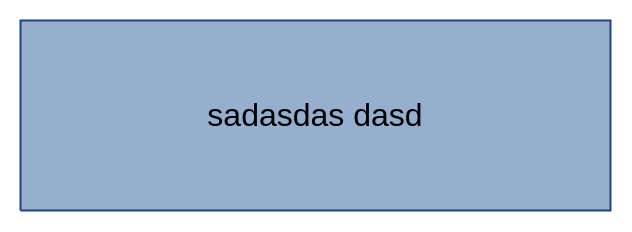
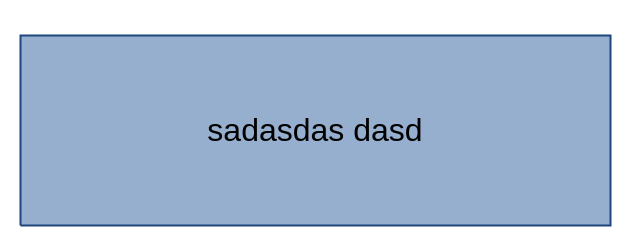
node "sadasdas dasd": moved (316, 116) -> (316, 131)
